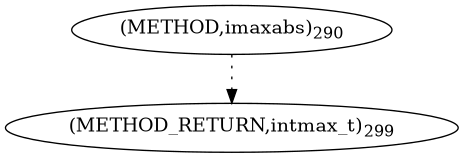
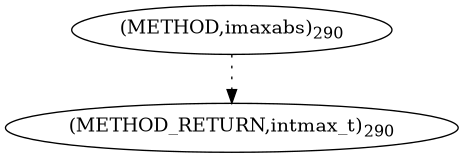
node "(METHOD_RETURN,intmax_t)": text "299" -> "290"
